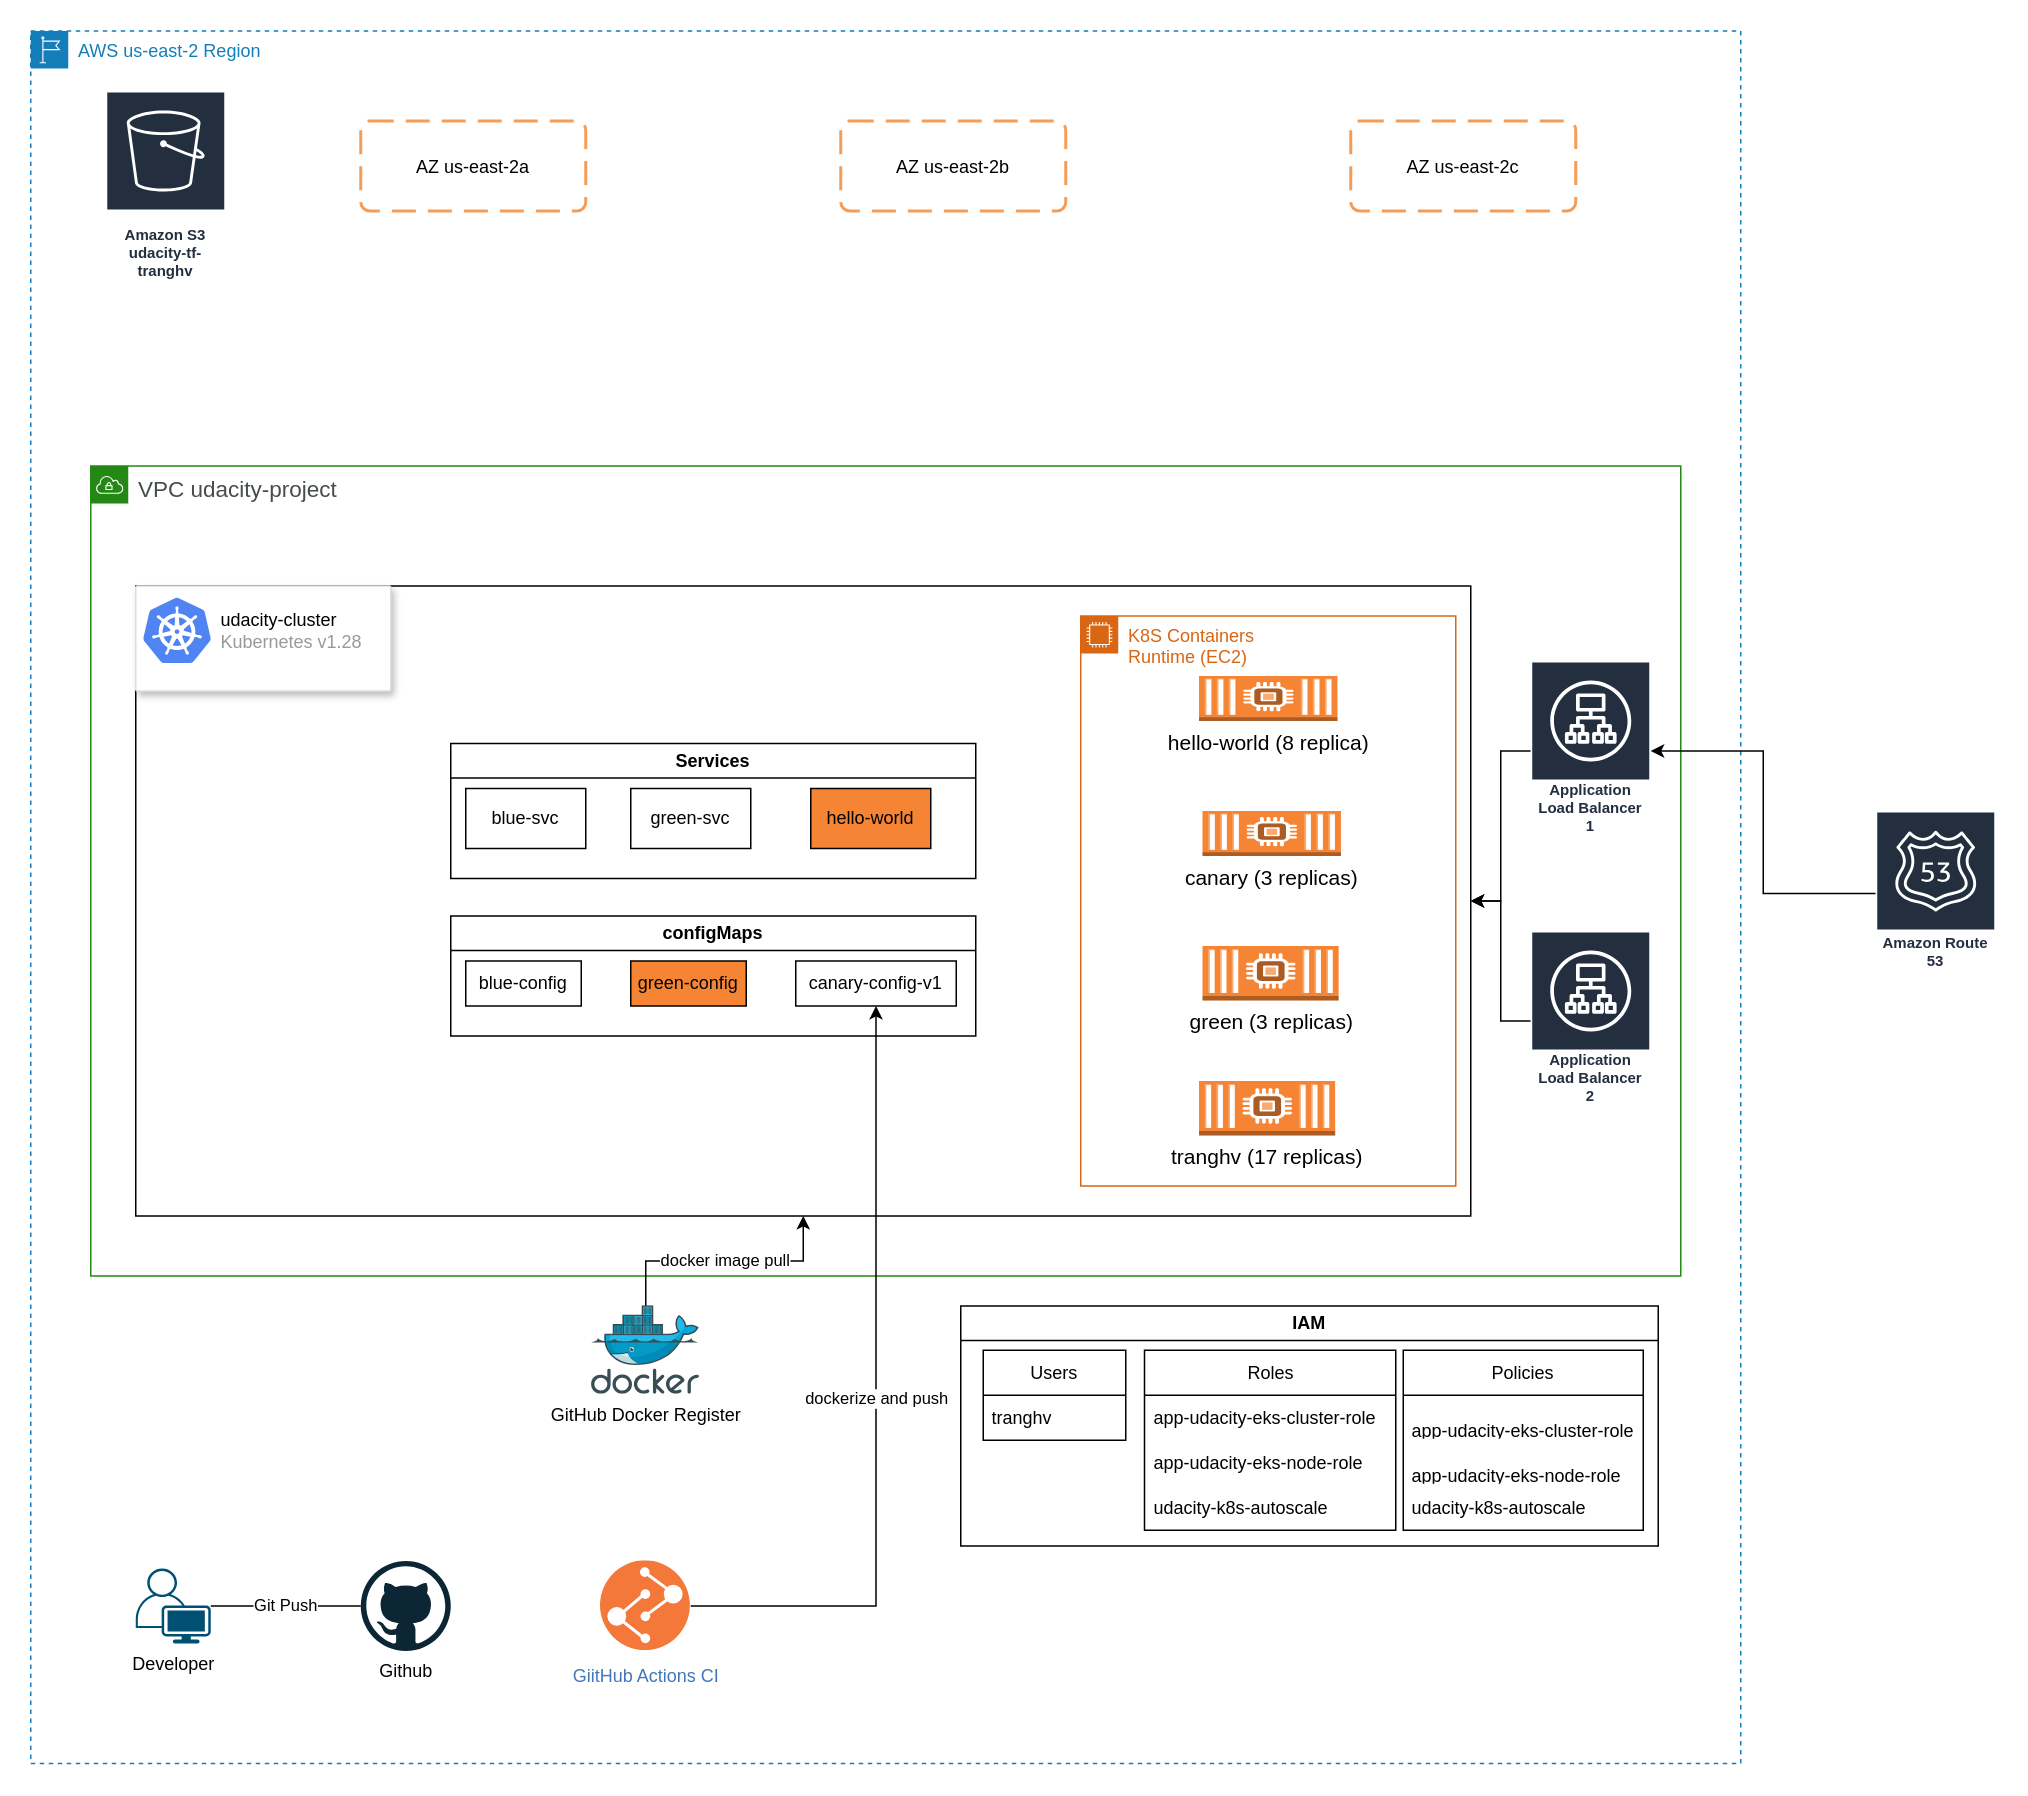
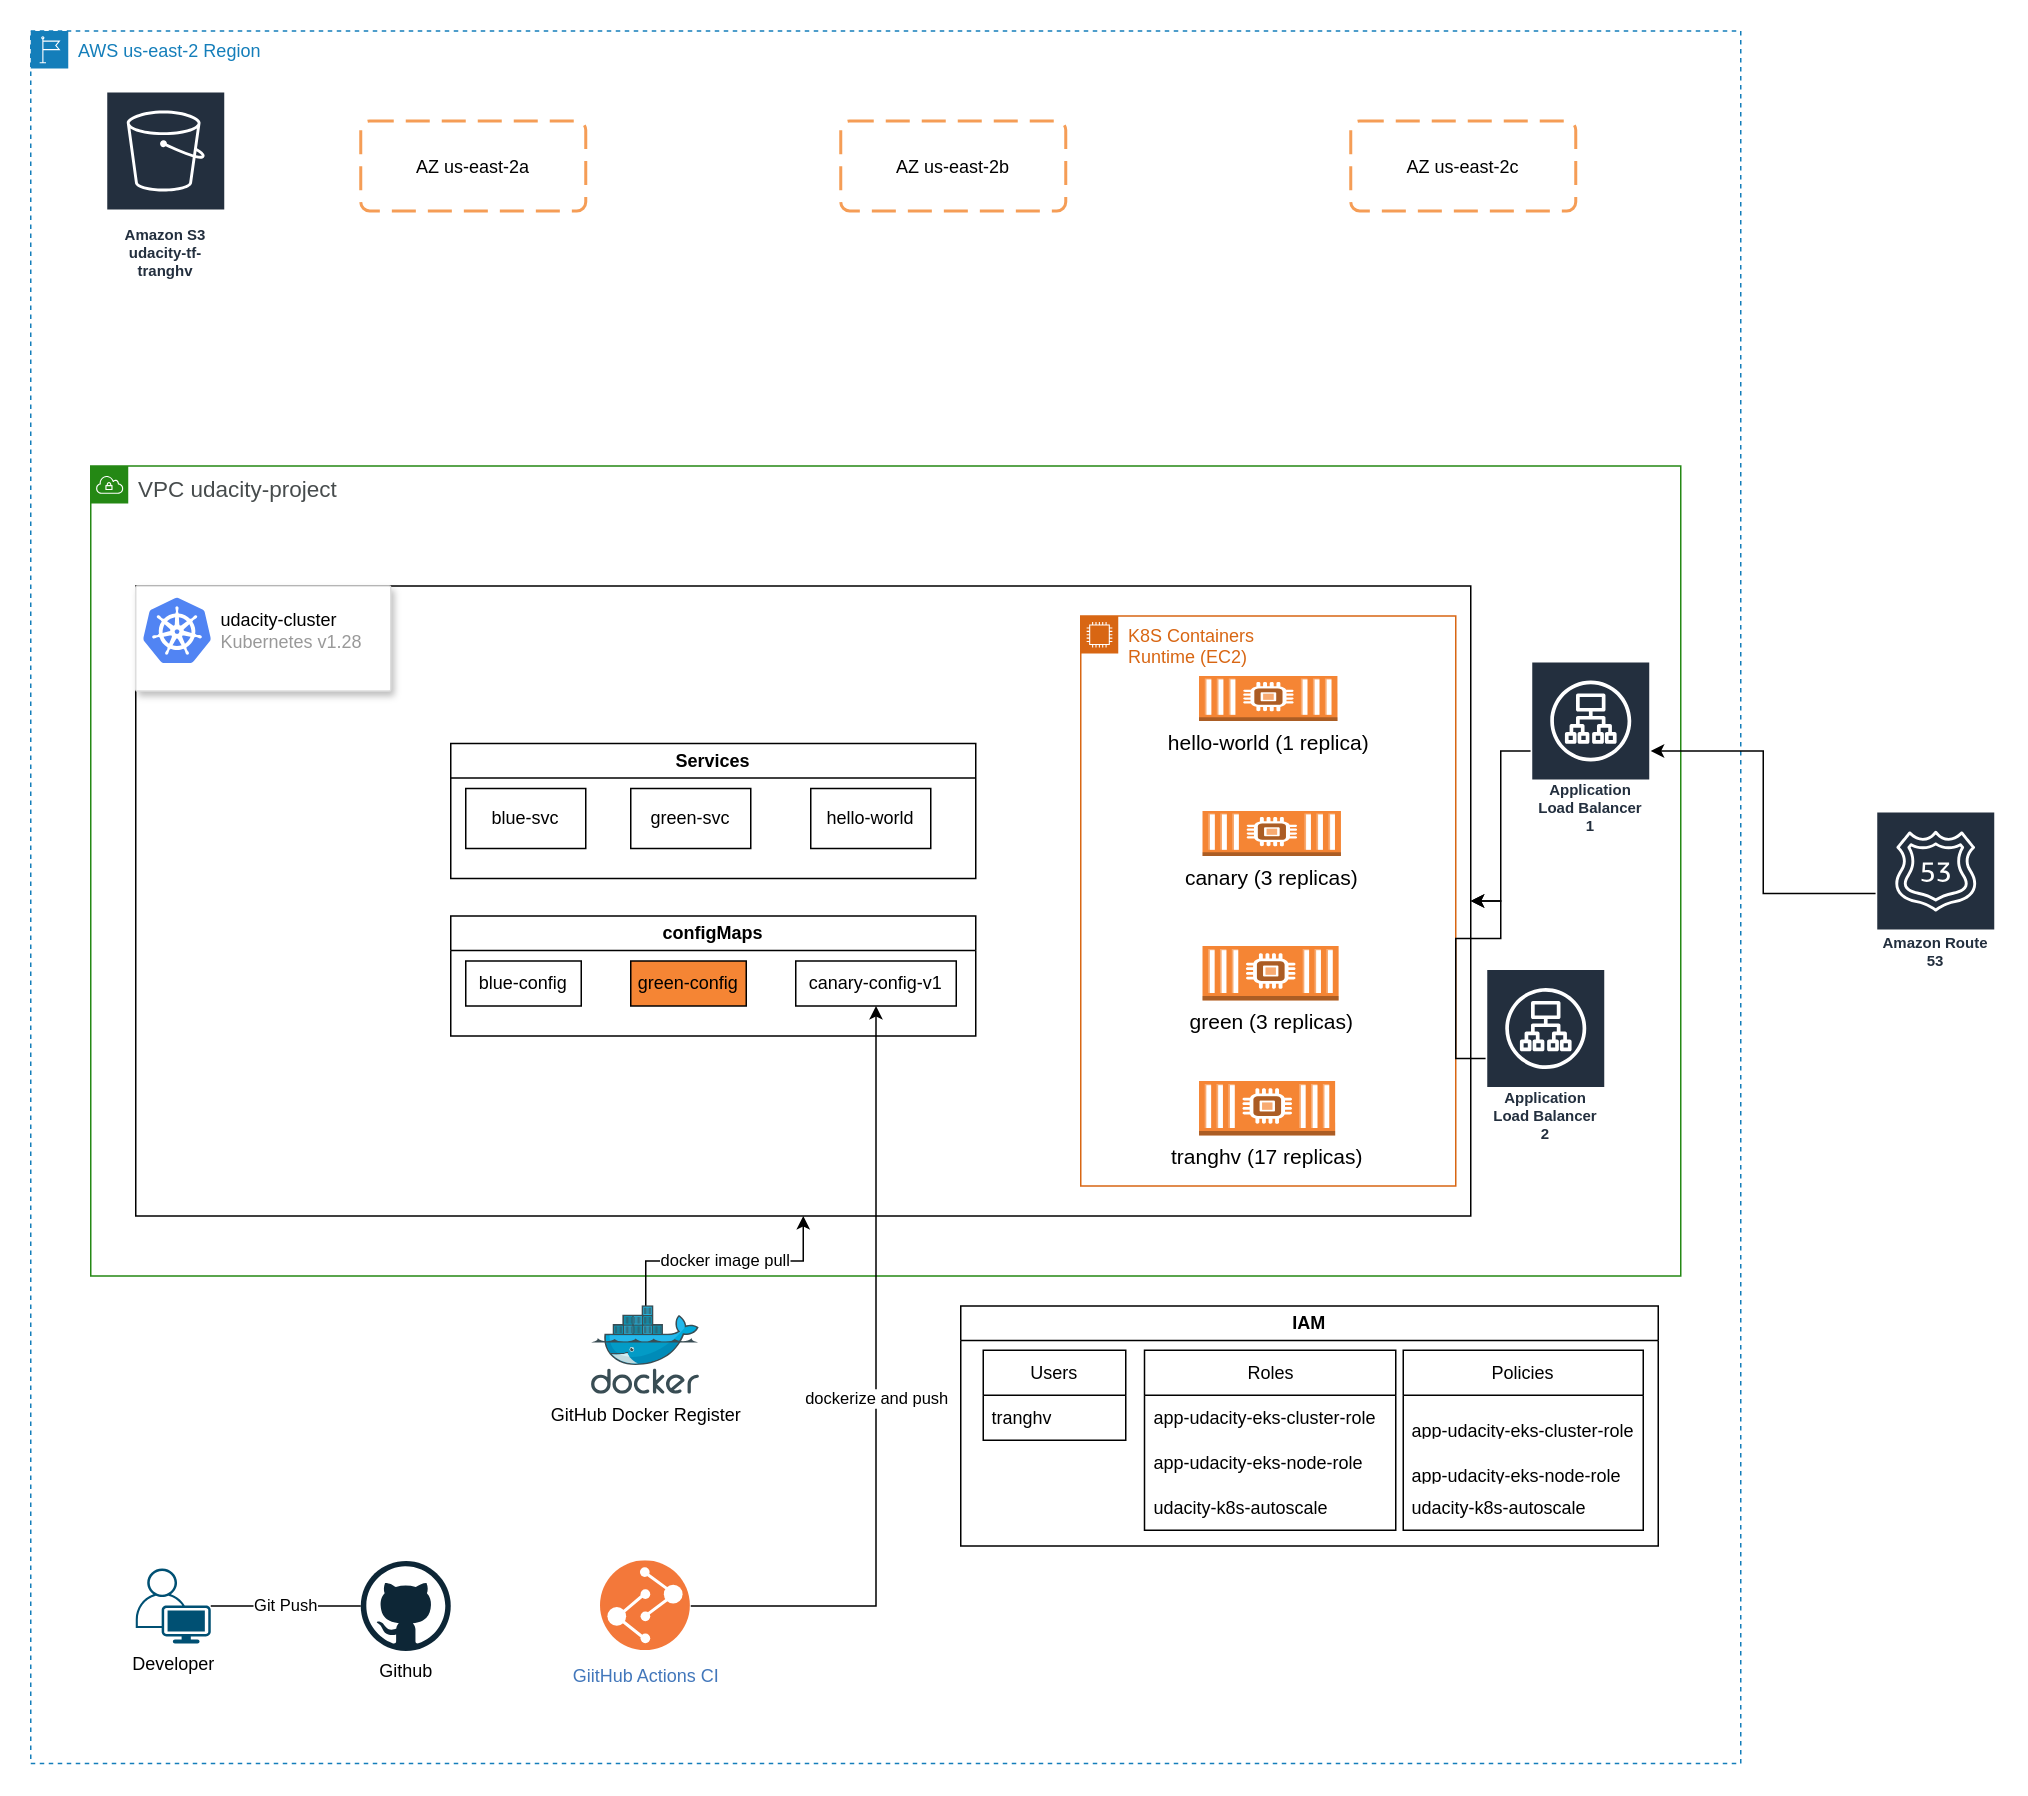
node "hello-world (8 replica)": label "hello-world (8 replica)" -> "hello-world (1 replica)"
node "hello-world": fillcolor #f58534 -> #ffffff
node "Application Load Balancer 2": moved (1591, 1021) -> (1546, 1058)
